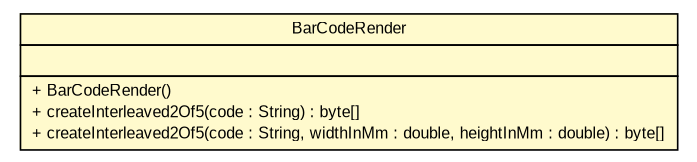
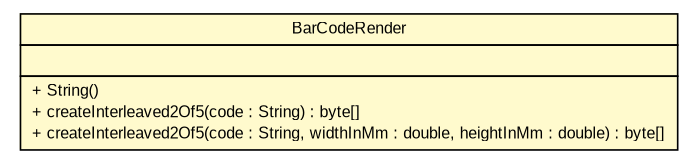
node "BarCodeRender": text "+ BarCodeRender()" -> "+ String()"
